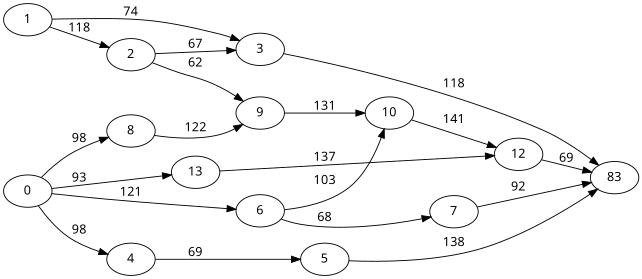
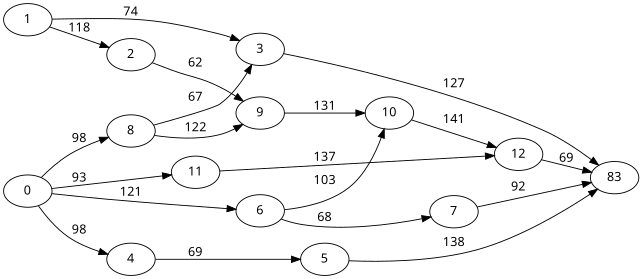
edge "2" -> "3": now "8" -> "3"
edge "3" -> "83": label "118" -> "127"
node "13": label "13" -> "11"
